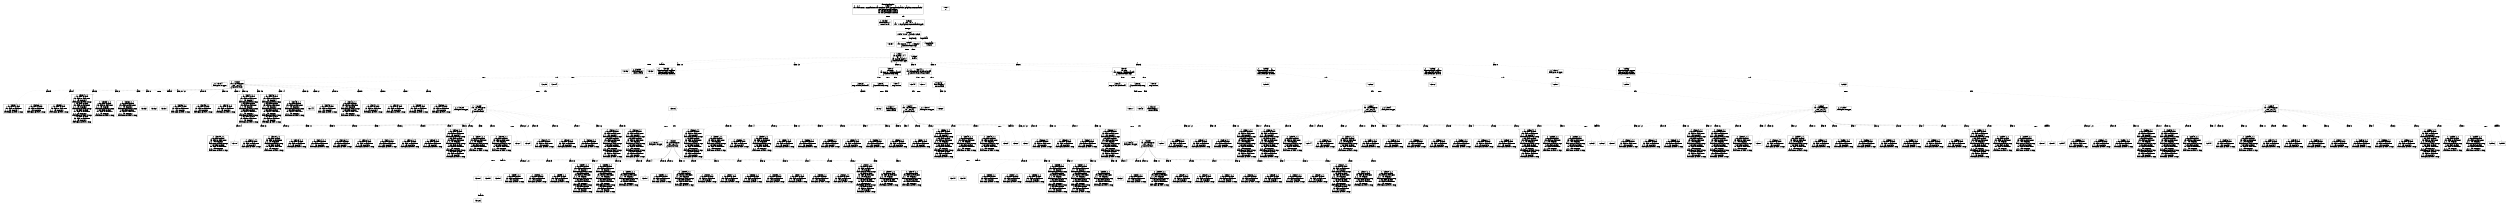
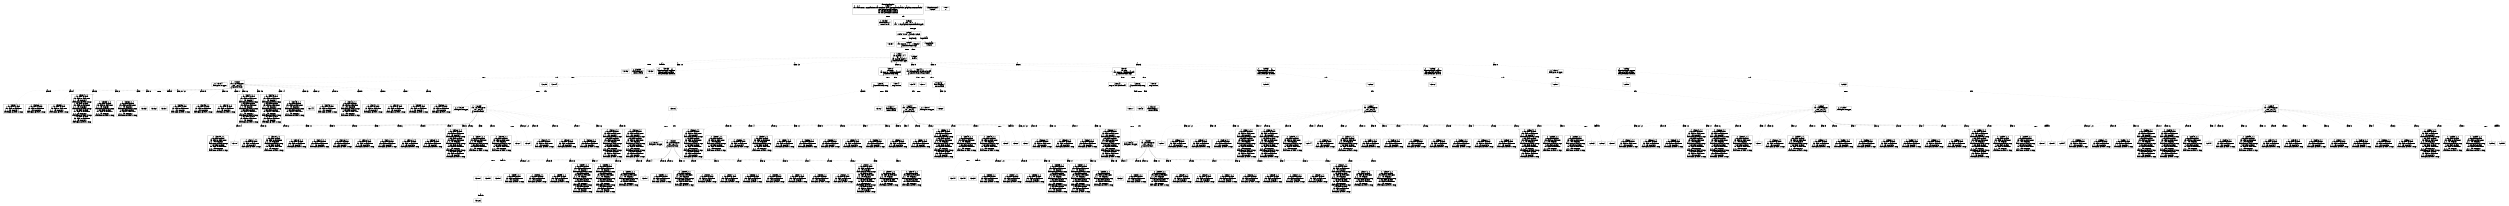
node "<function-end> (72925)": added
edge "(72926) var ` = 0 var `1 = graphics.__commands.types" -> "(72927) while ((true)) @:block 72929": reversed
node "(73073) tmp = hasShaderFill": removed
node "(72984) data.prev = type": removed
node "(73039)": added
